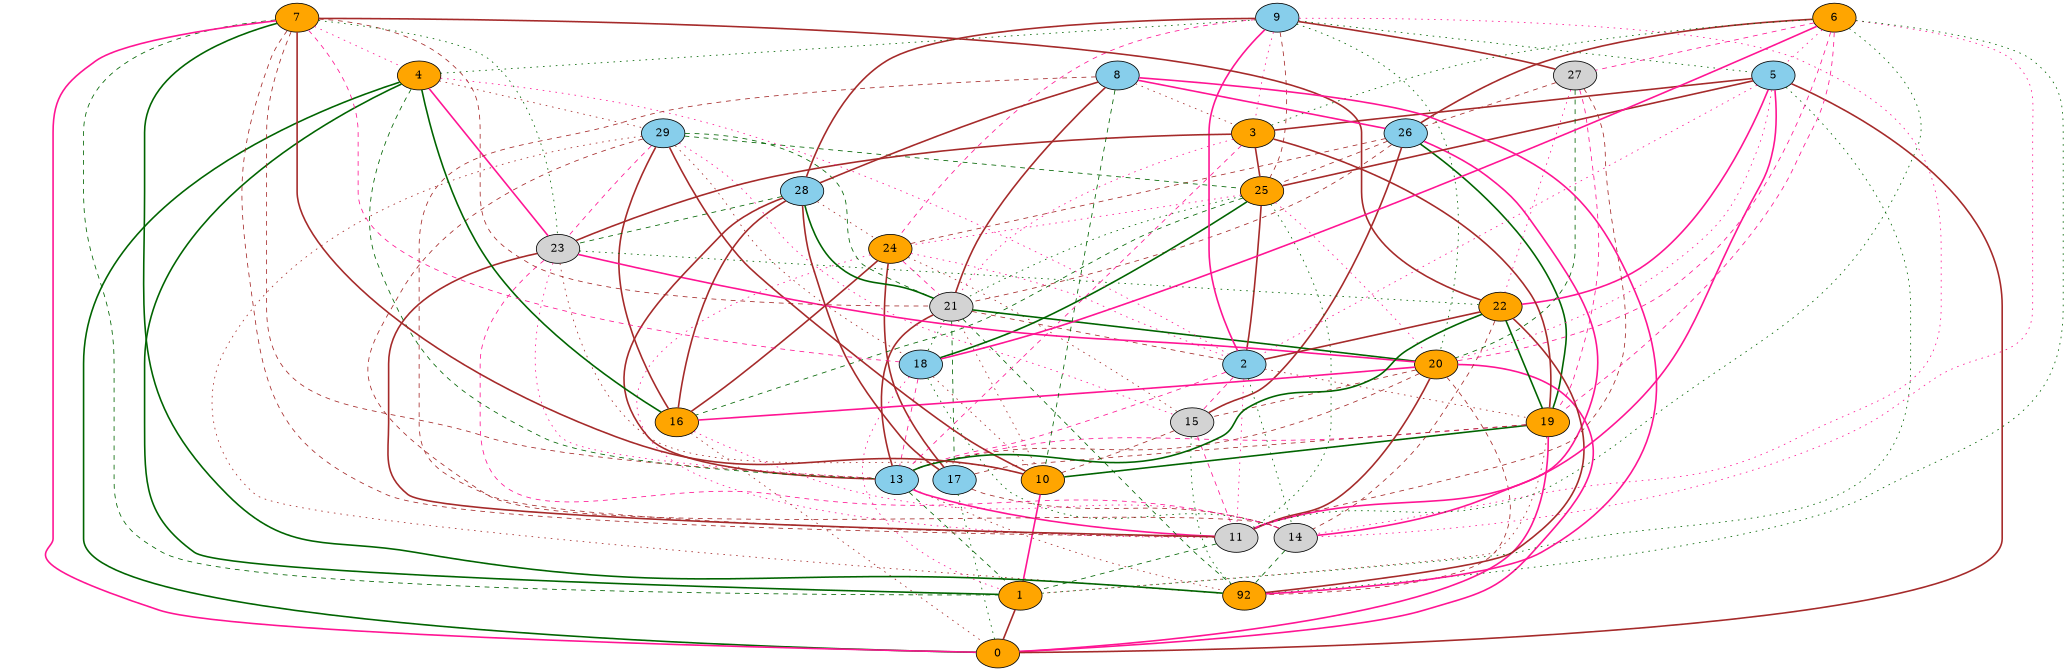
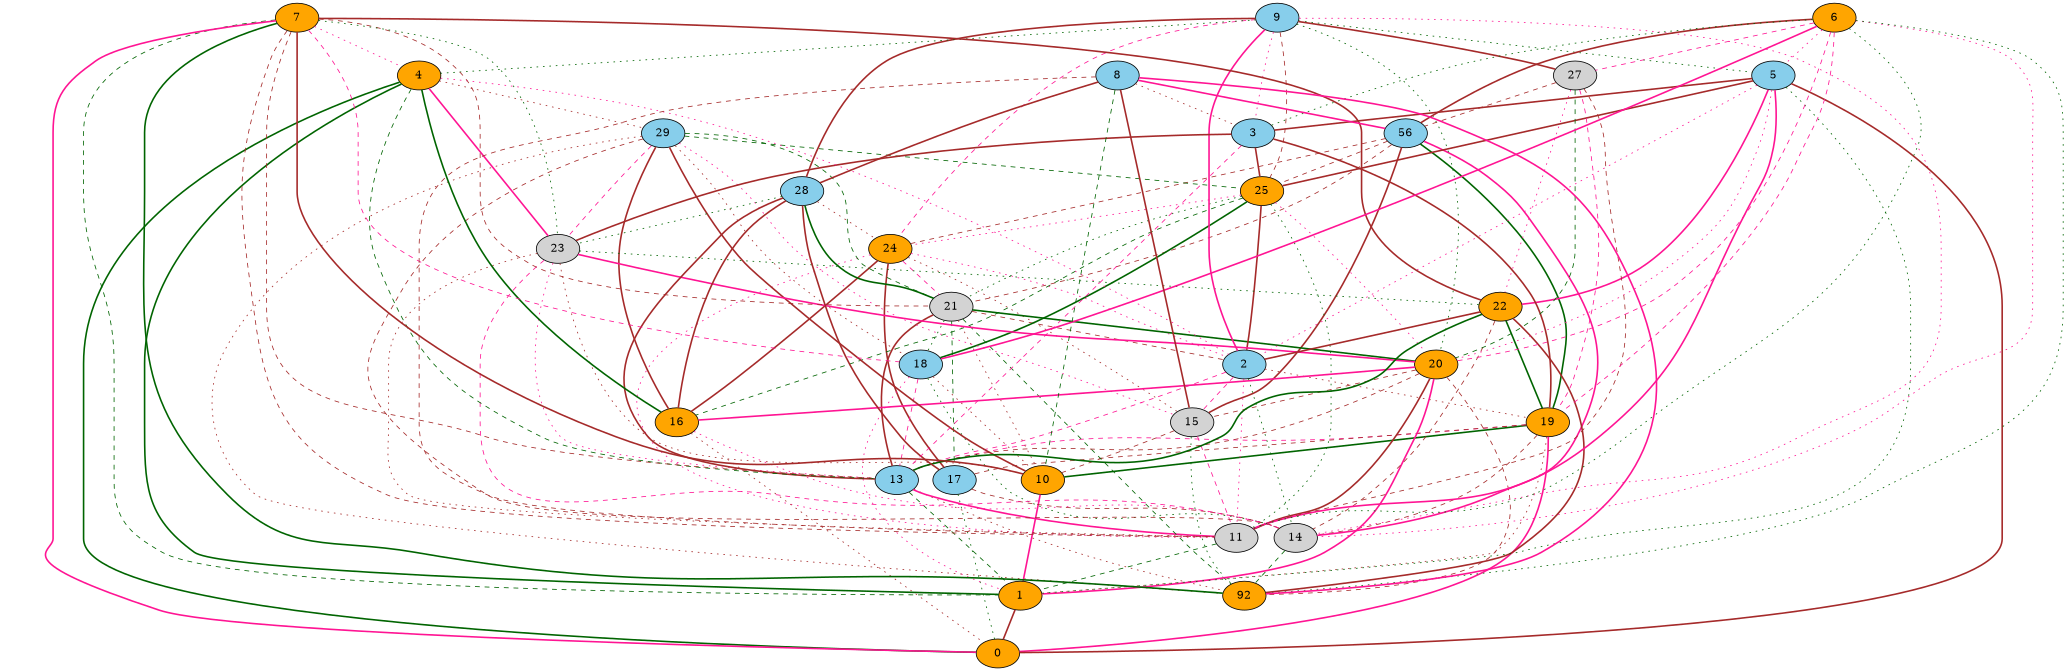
node "3": fillcolor orange -> skyblue
node "26": label "26" -> "56"
edge "8" -- "21": now "8" -- "15"
edge "3" -- "21": removed
edge "28" -- "23": style dashed -> dotted
edge "23" -- "11": style bold -> dotted
edge "19" -- "14": added
edge "20" -- "0": now "20" -- "1"
